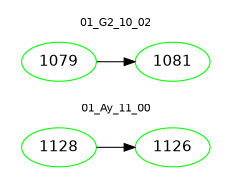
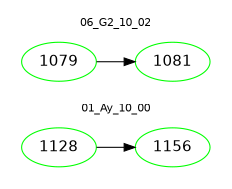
cluster "01_G2_10_02": label "01_G2_10_02" -> "06_G2_10_02"
cluster "01_Ay_11_00": label "01_Ay_11_00" -> "01_Ay_10_00"
node "1126": label "1126" -> "1156"
